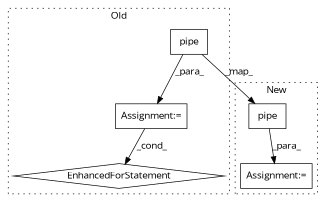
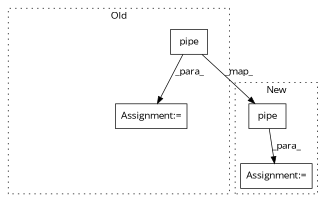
node "EnhancedForStatement": removed
